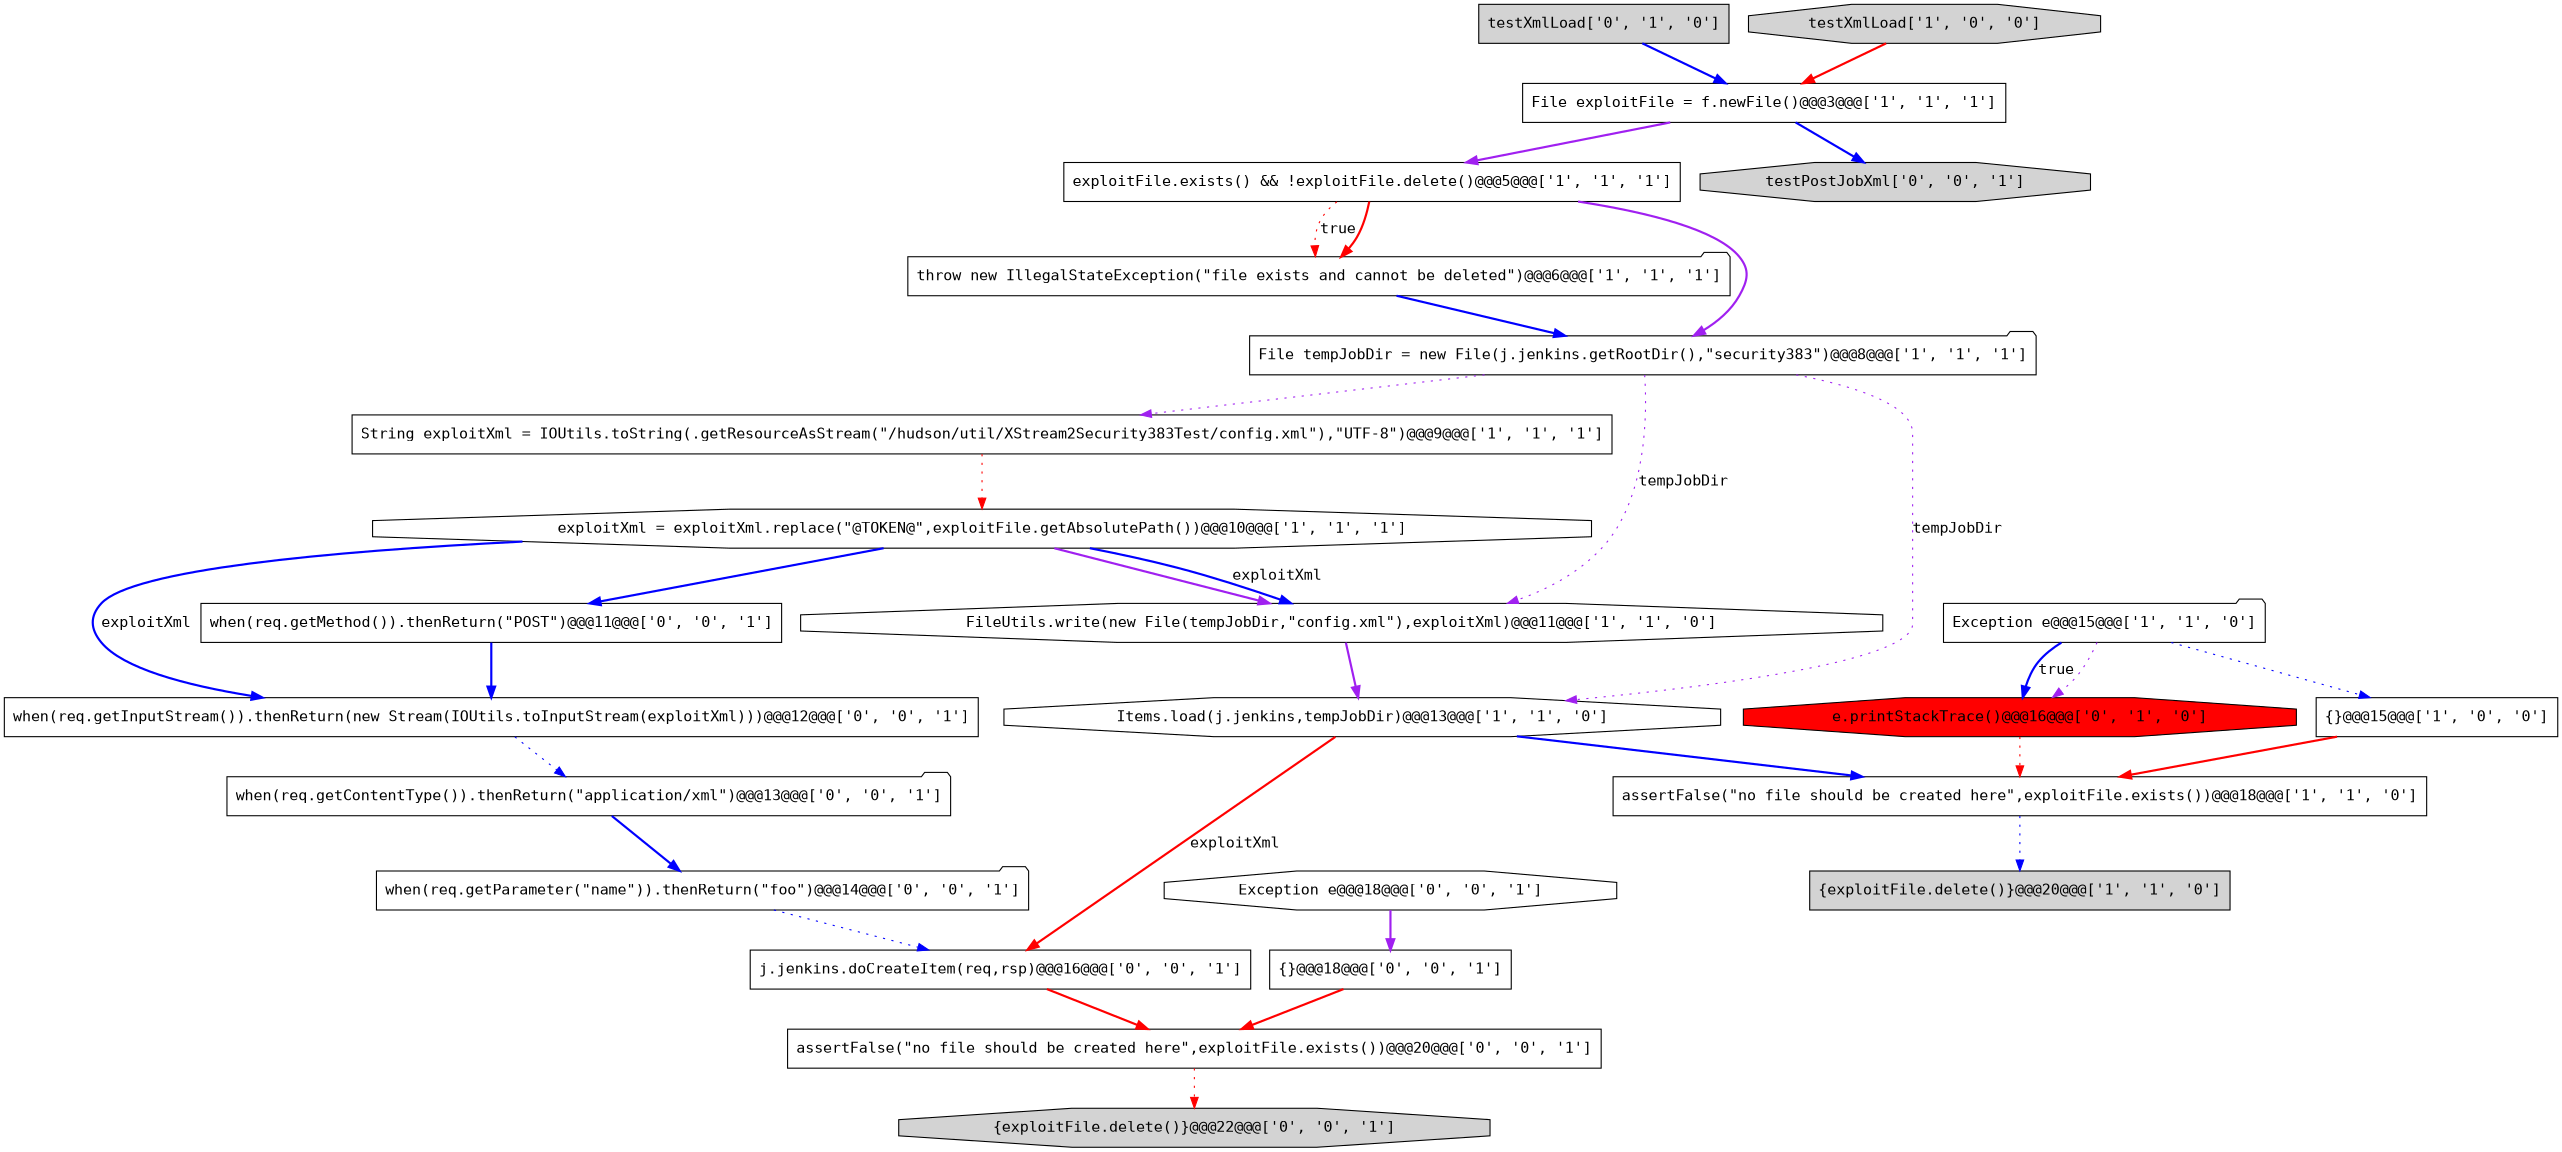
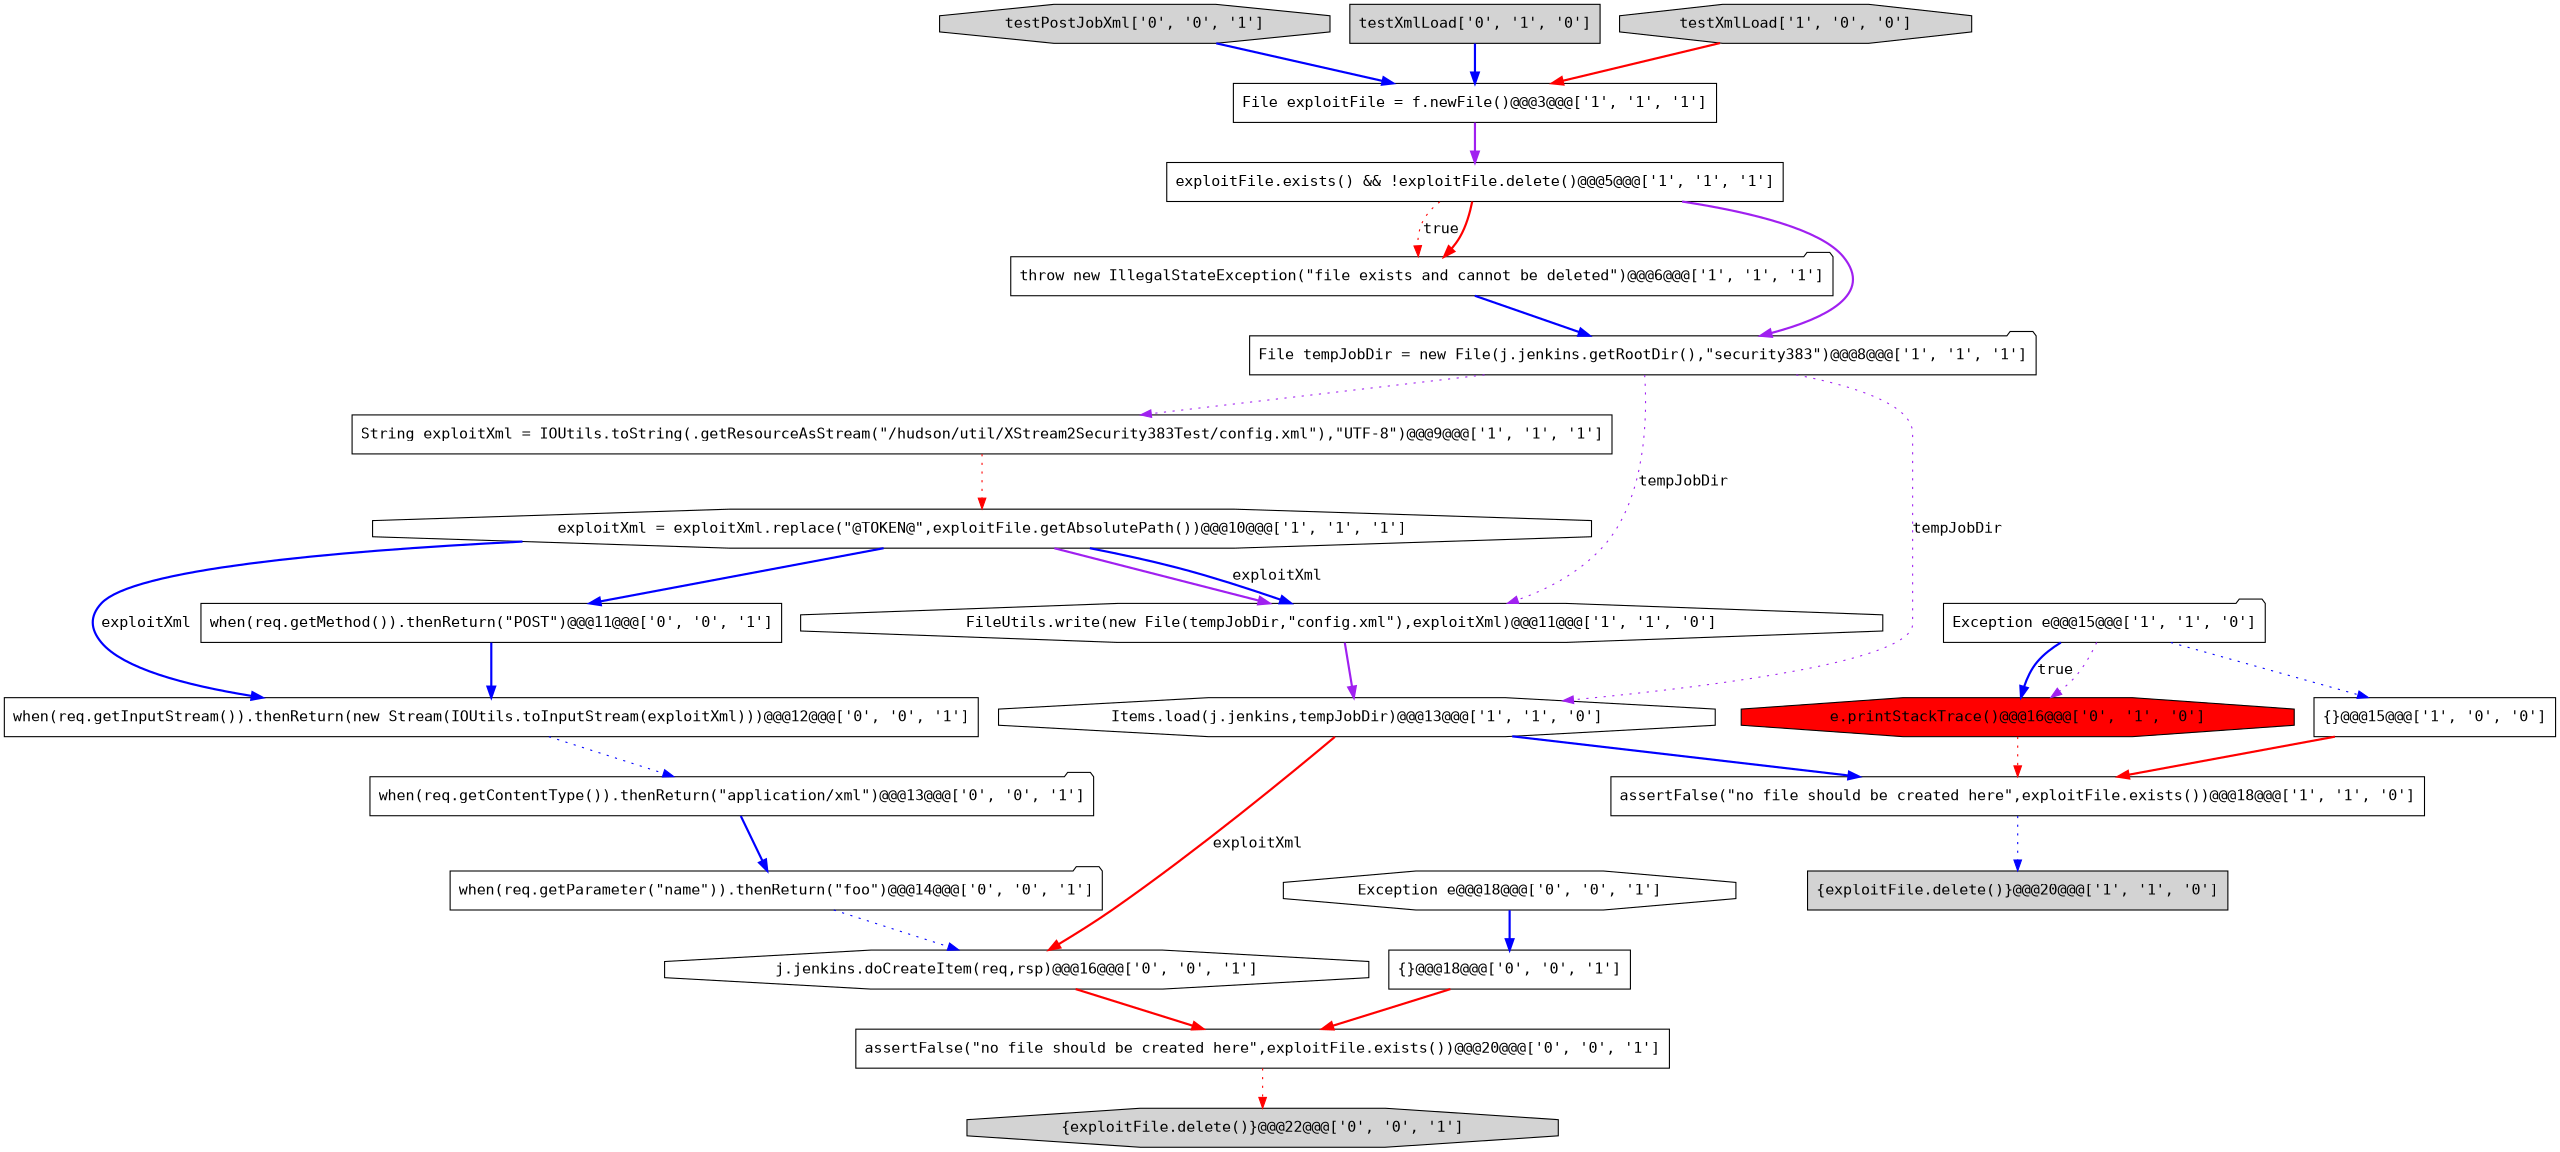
edge "File exploitFile = f.newFile()@@@3@@@['1', '1', '1']" -> "testPostJobXml['0', '0', '1']": reversed
edge "Exception e@@@18@@@['0', '0', '1']" -> "{}@@@18@@@['0', '0', '1']": color purple -> blue
node "j.jenkins.doCreateItem(req,rsp)@@@16@@@['0', '0', '1']": shape box -> octagon
